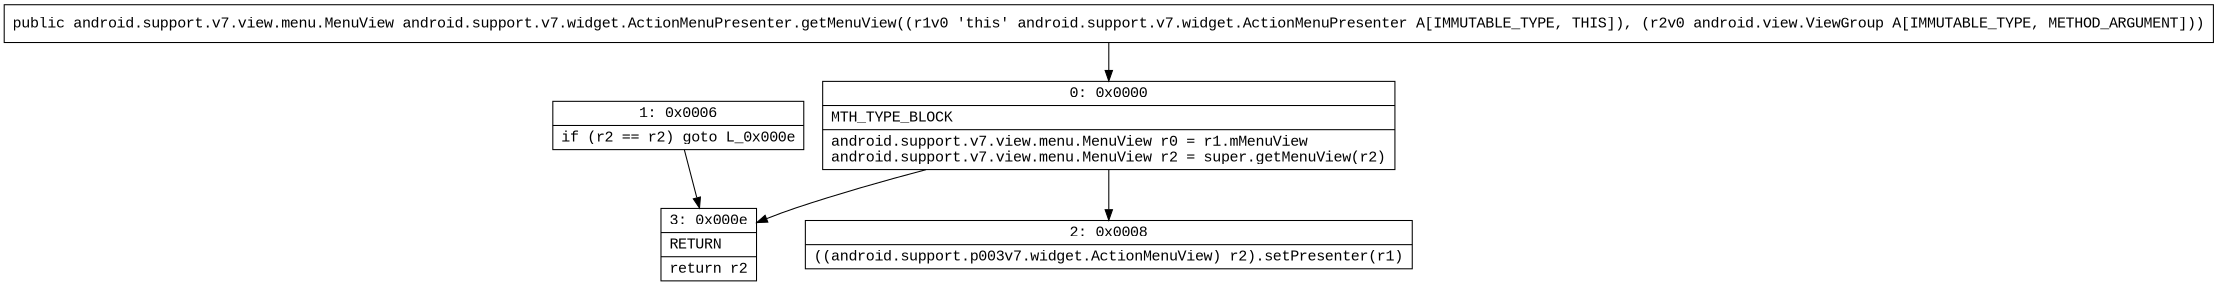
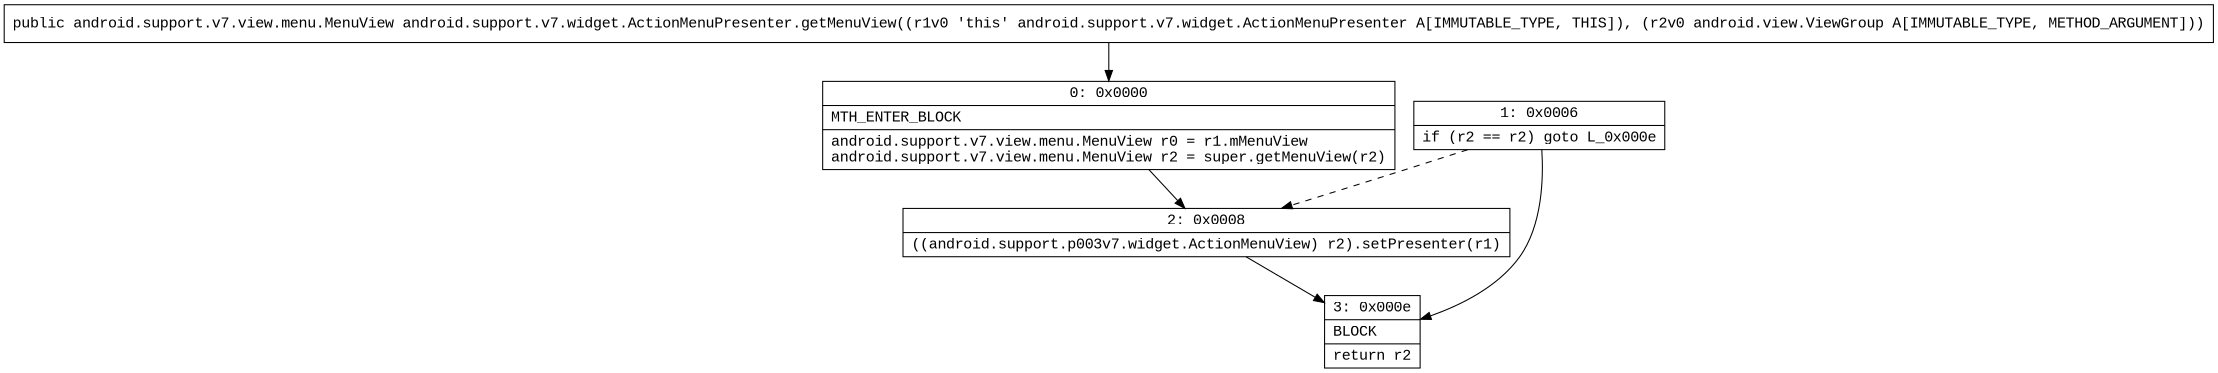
node "0: 0x0000": text "MTH_TYPE_BLOCK" -> "MTH_ENTER_BLOCK"
edge "1: 0x0006" -> "2: 0x0008": added
edge "0: 0x0000" -> "3: 0x000e": now "2: 0x0008" -> "3: 0x000e"
node "3: 0x000e": text "RETURN" -> "BLOCK"
